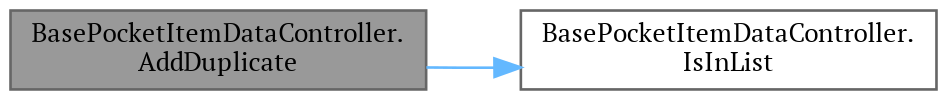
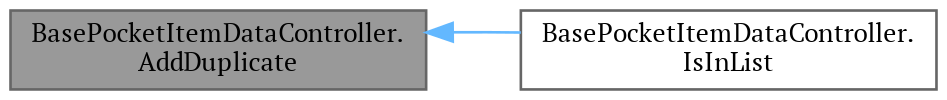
edge "BasePocketItemDataController. AddDuplicate" -> "BasePocketItemDataController. IsInList": reversed
